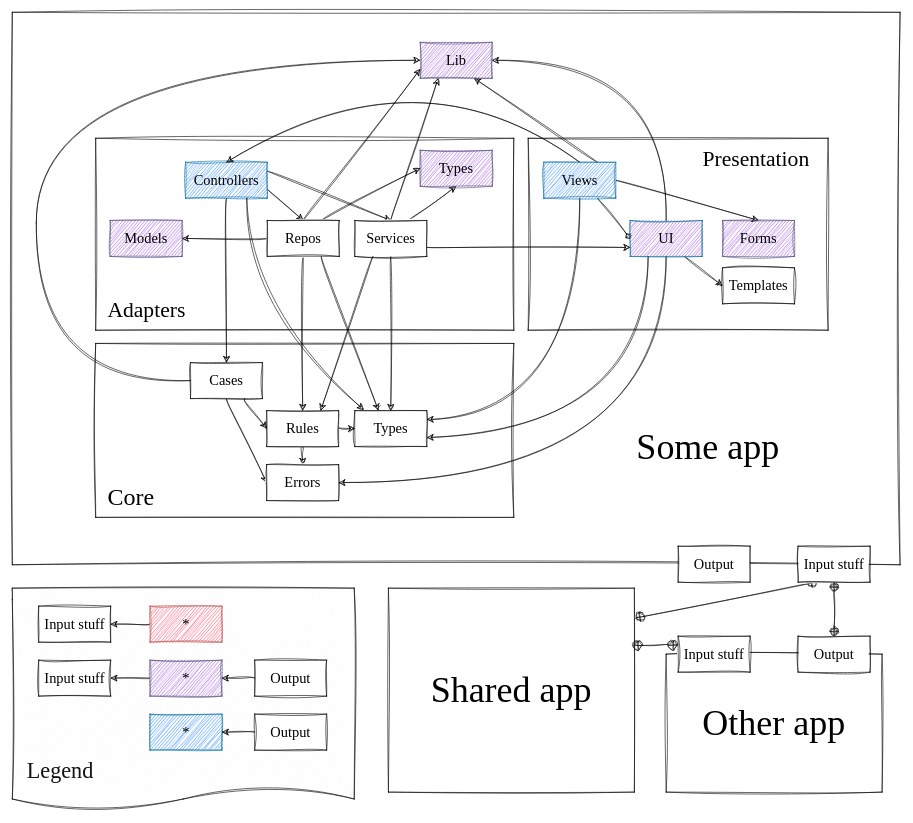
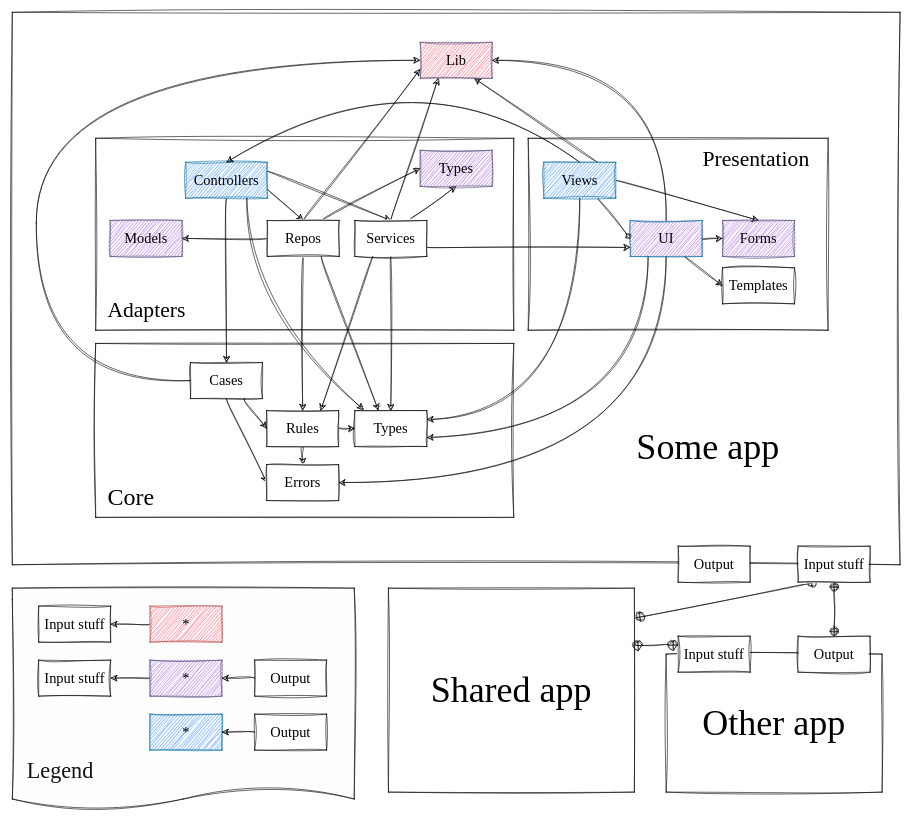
node "Lib": fillcolor #943fd9 -> #ff3352
edge "UI" -> "Forms": added
